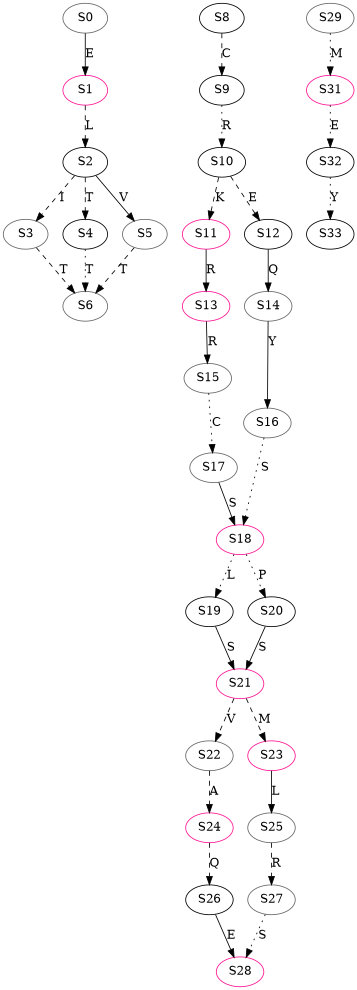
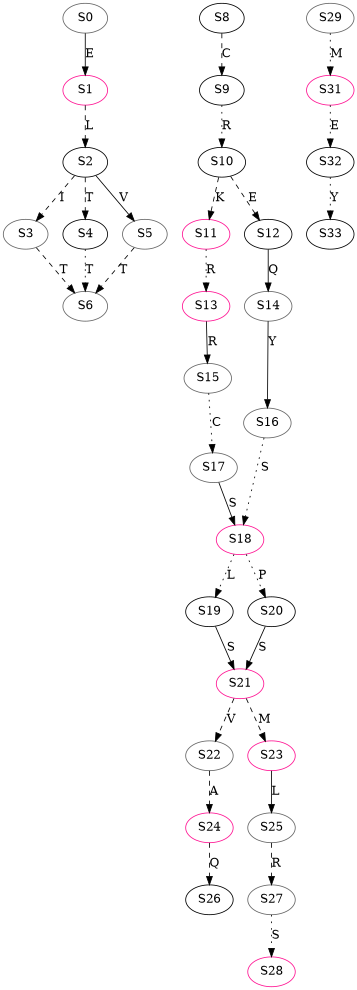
edge "S11" -> "S13": style solid -> dotted
edge "S26" -> "S28": removed, label "E"
